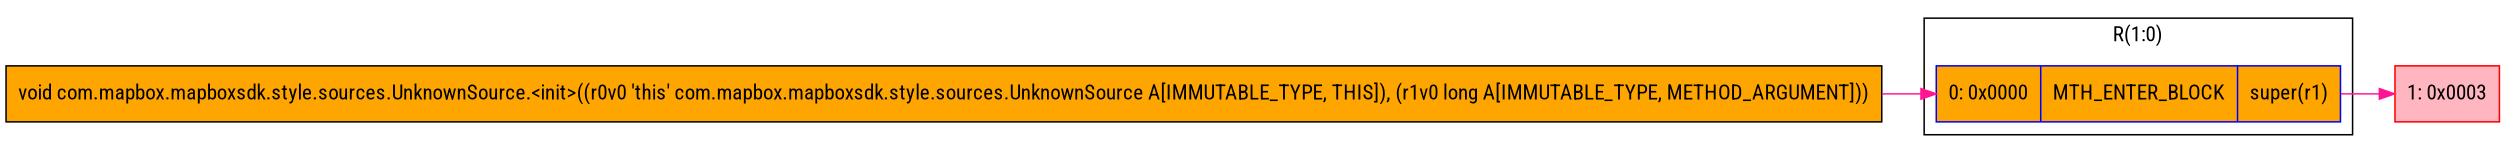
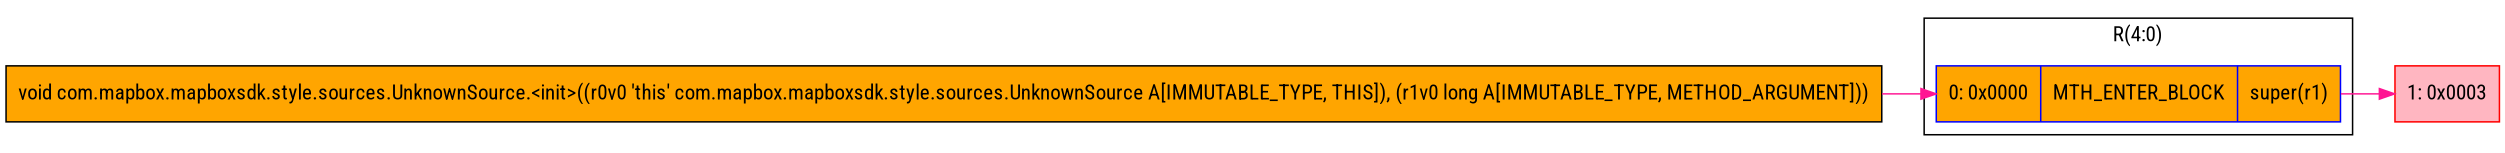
cluster "R(1:0)": label "R(1:0)" -> "R(4:0)"
